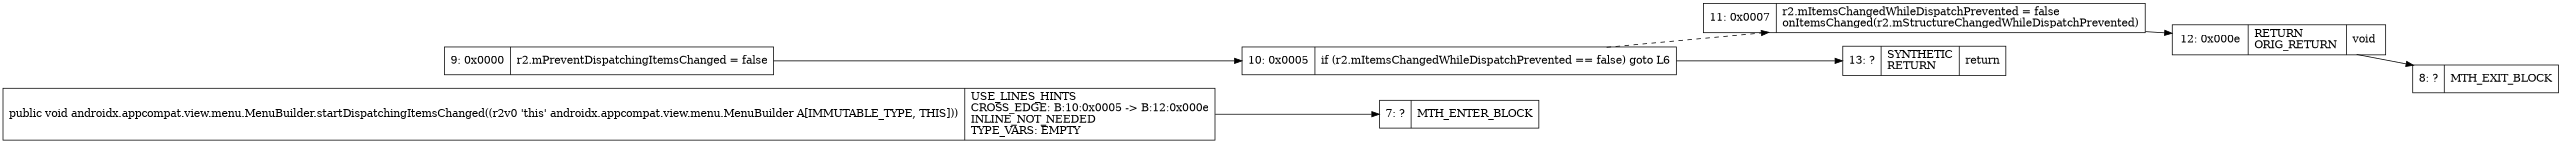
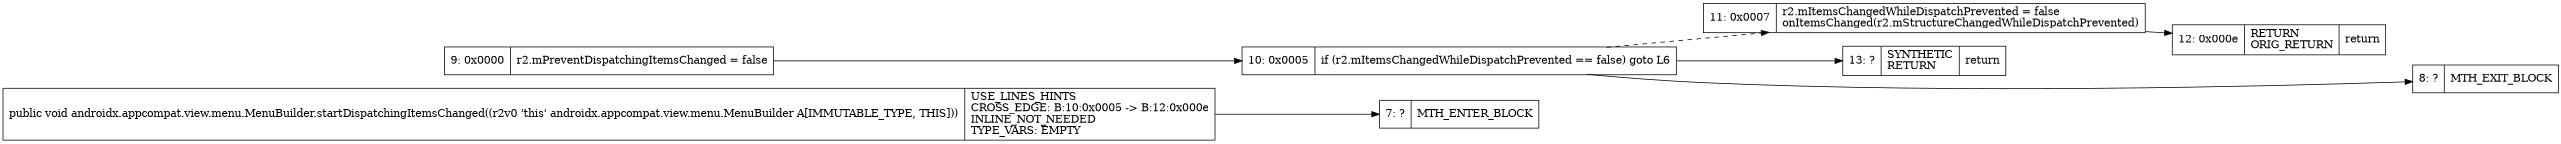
node "12: 0x000e": text "void" -> "return"
edge "12: 0x000e" -> "8: ?": now "10: 0x0005" -> "8: ?"
